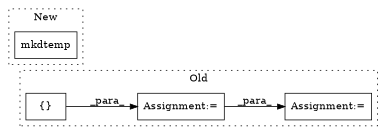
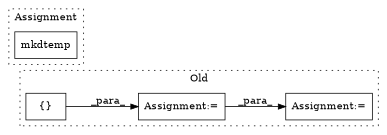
cluster "New": label "New" -> "Assignment"
